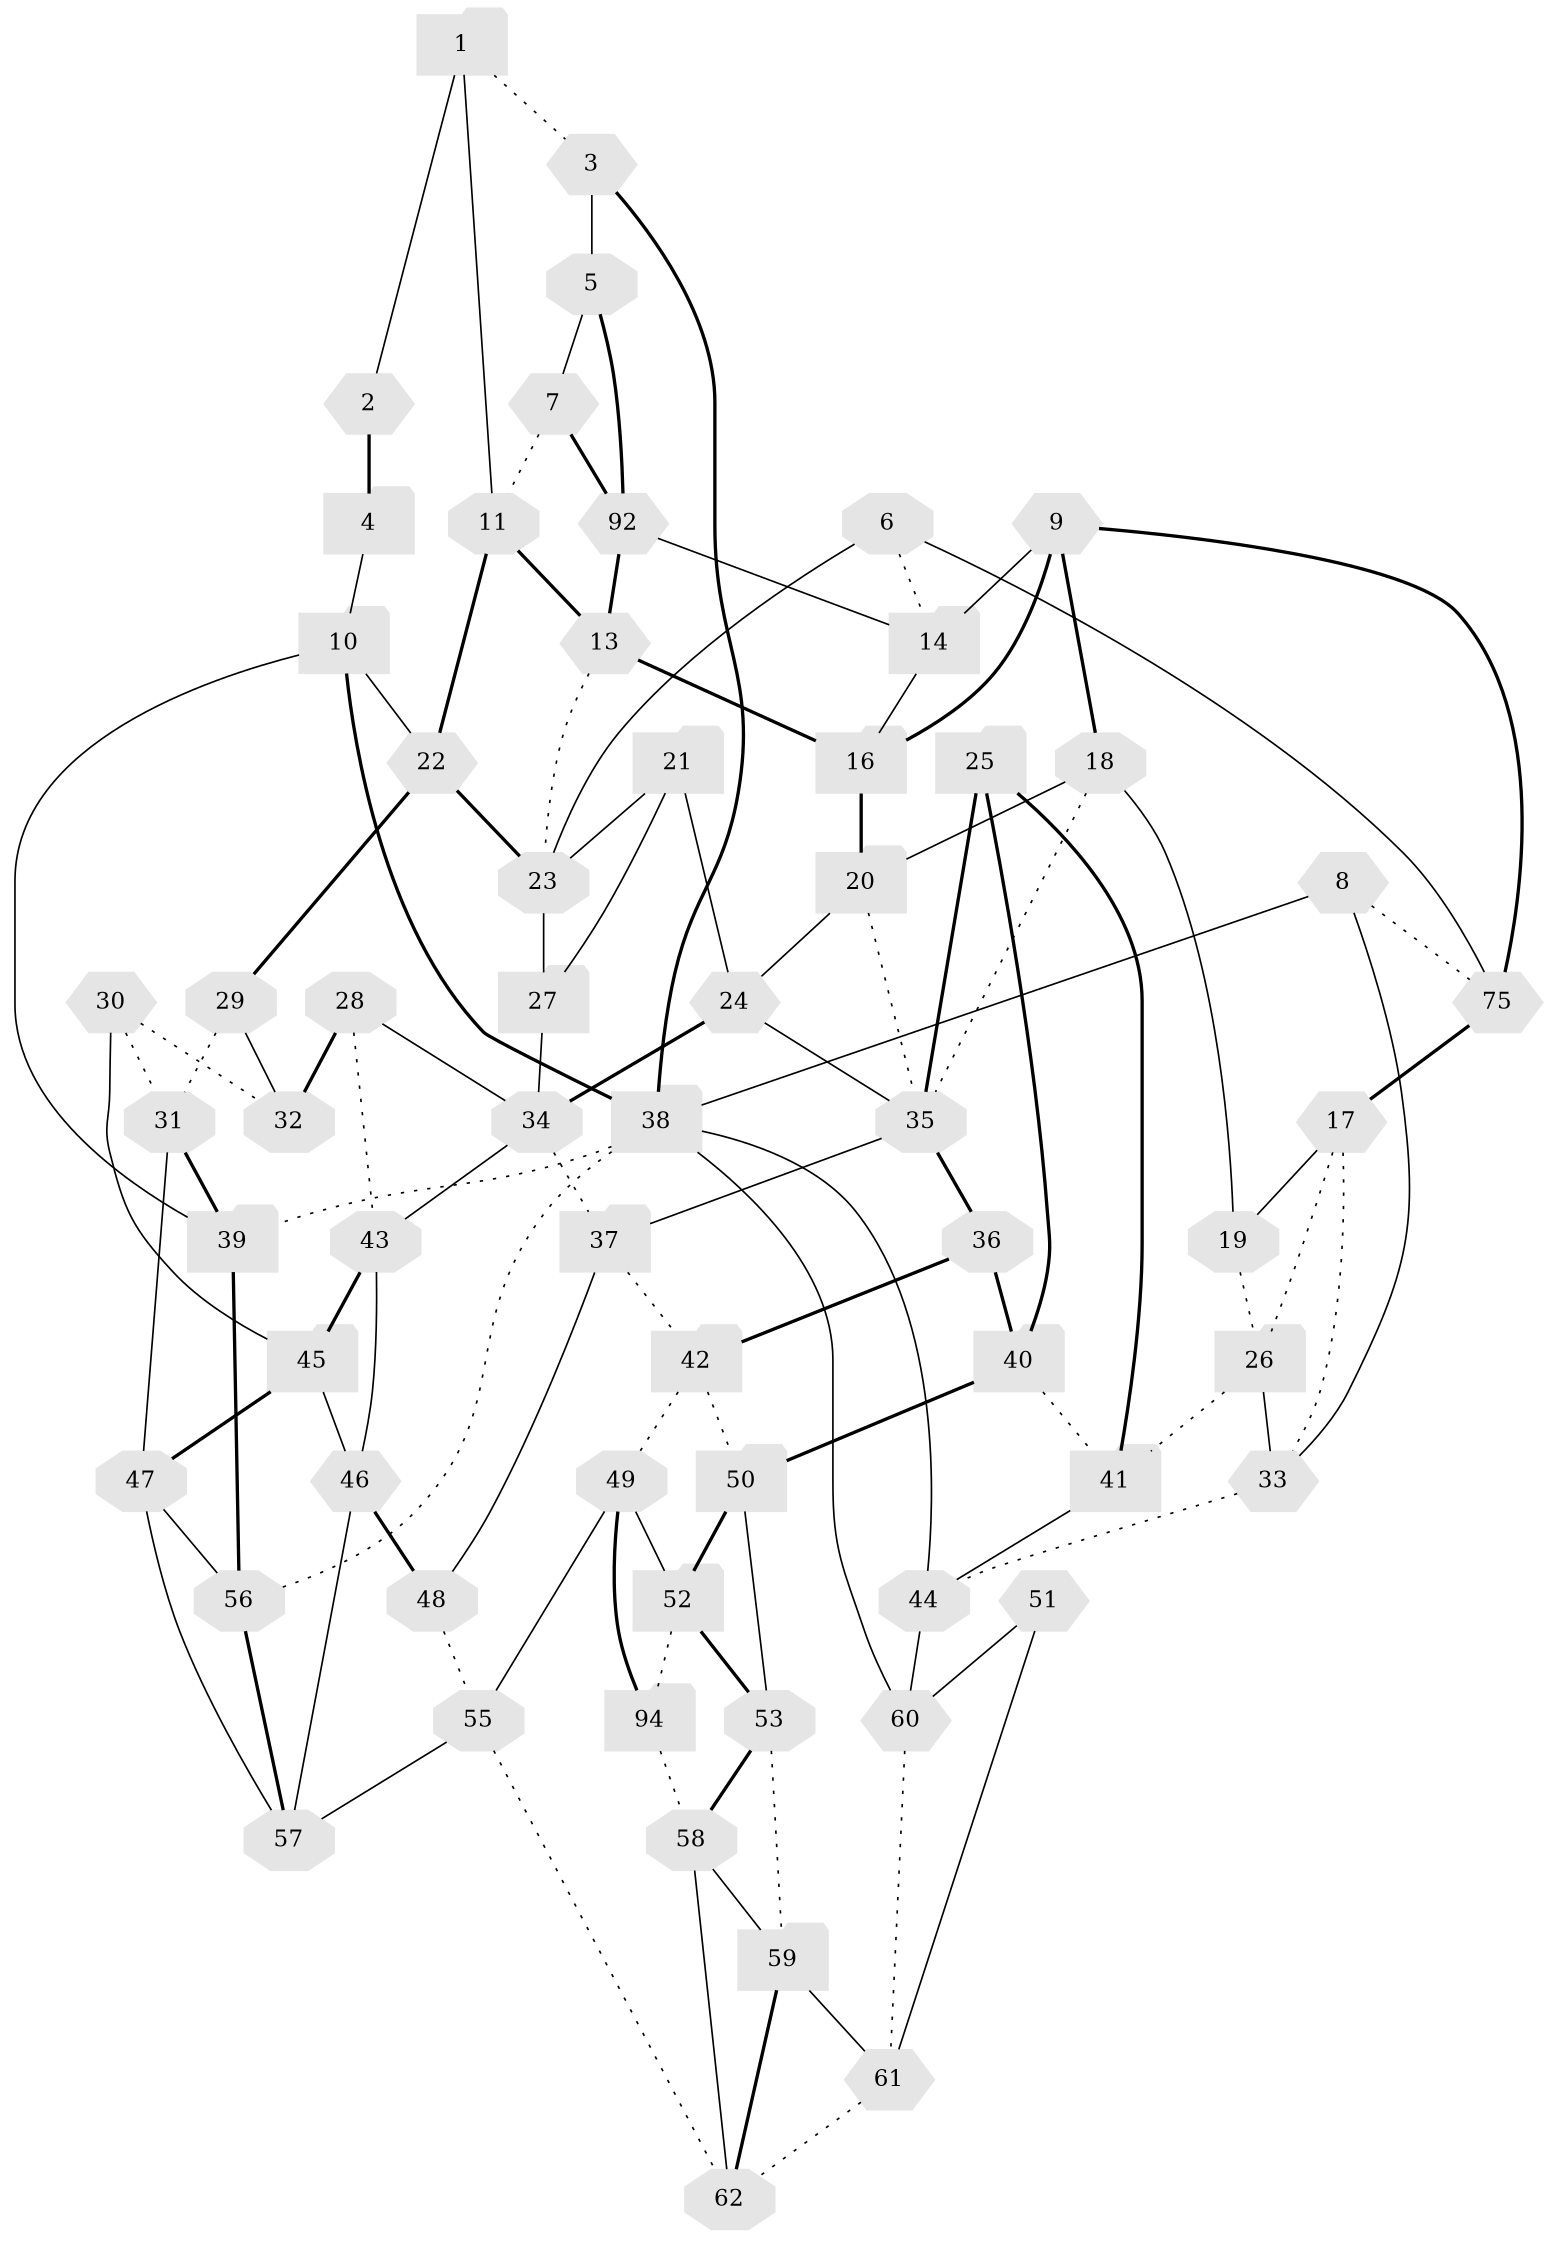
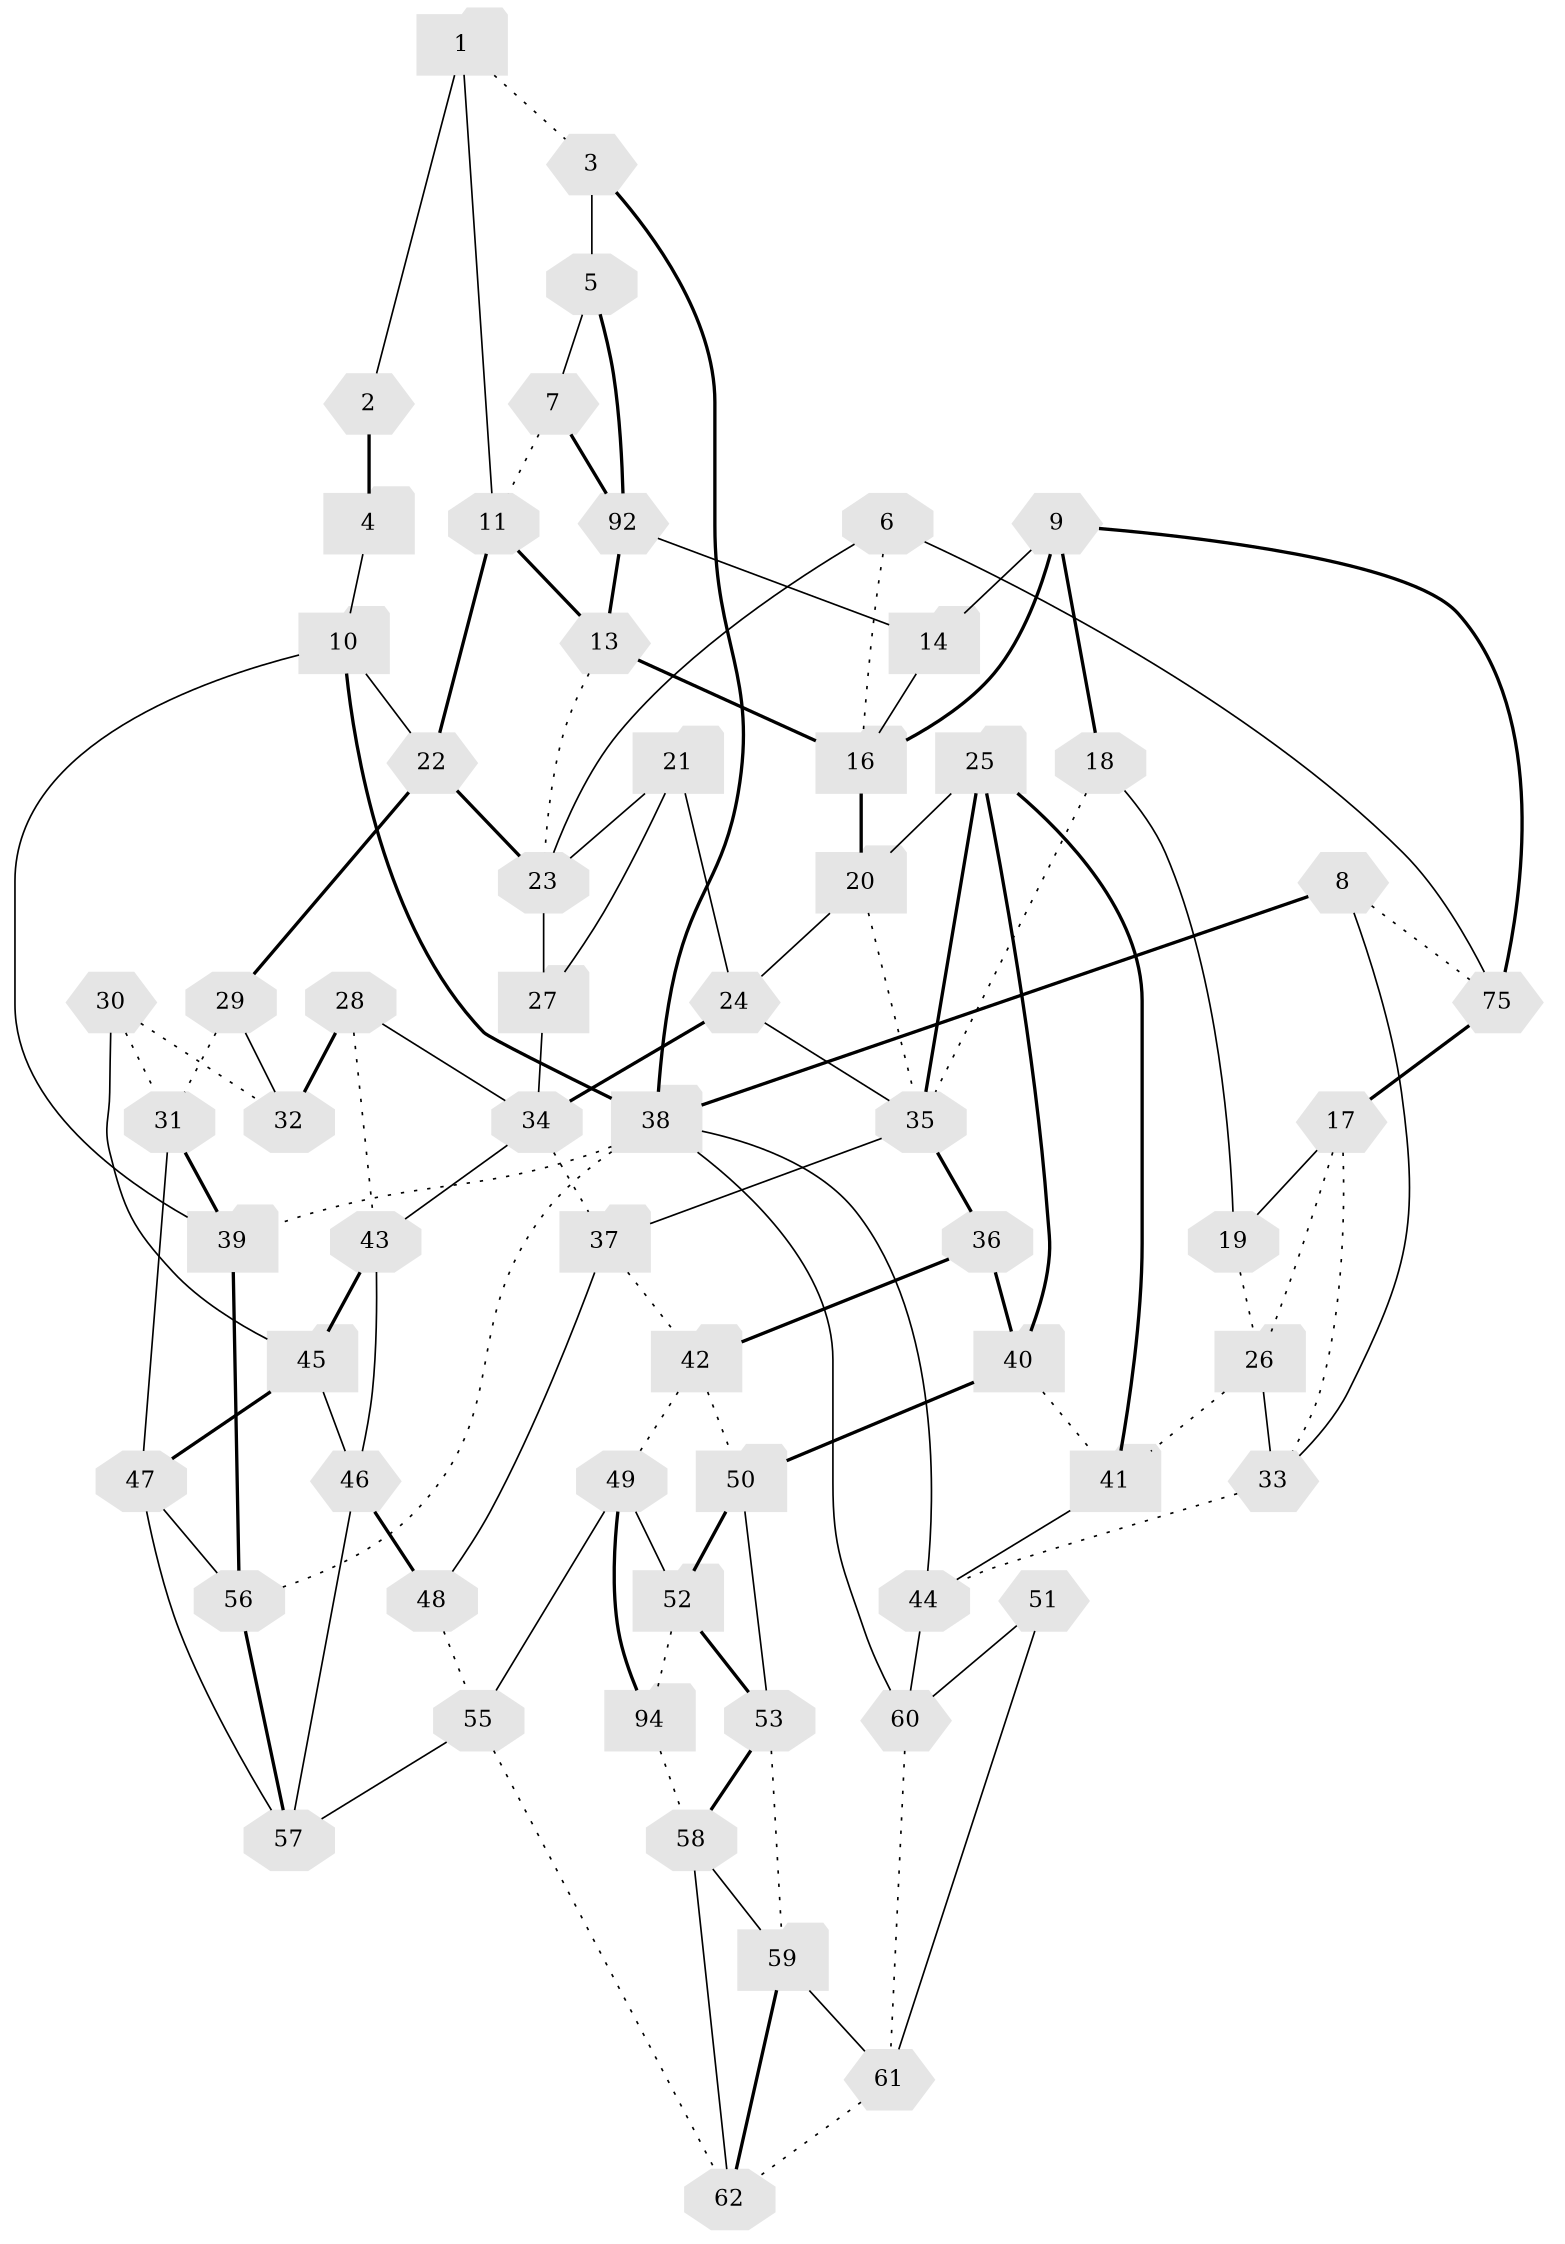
edge "6" -- "14": now "6" -- "16"
edge "18" -- "20": now "25" -- "20"
edge "8" -- "38": style solid -> bold
